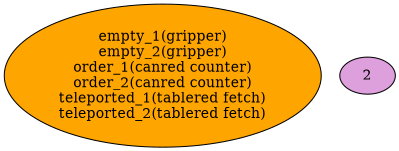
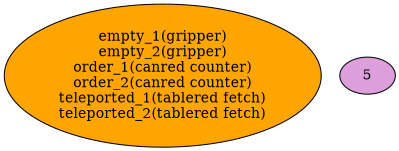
node "2": label "2" -> "5"
